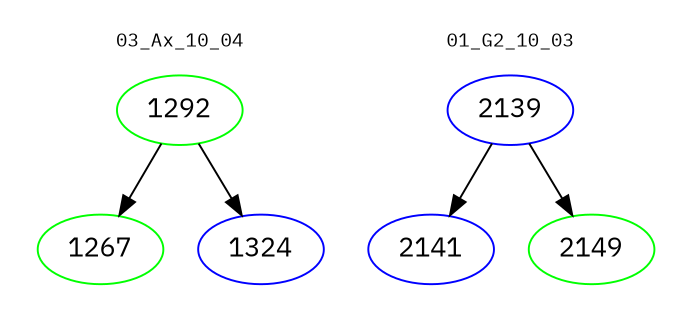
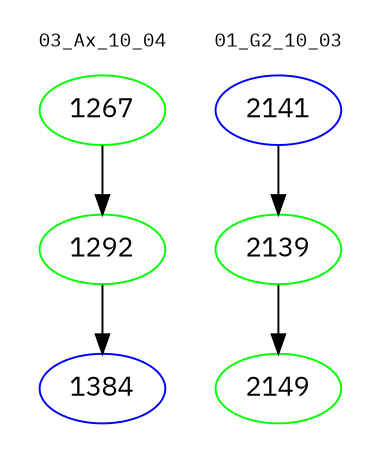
node "2139": color blue -> green
edge "1292" -> "1267": reversed
edge "2139" -> "2141": reversed
node "1324": label "1324" -> "1384"
